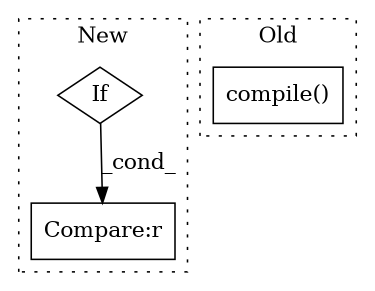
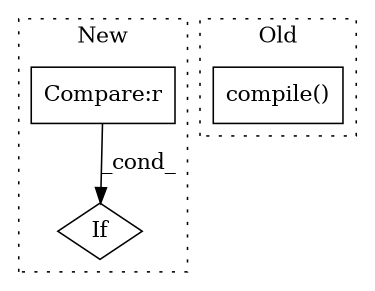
edge "If" -> "Compare:r": reversed
